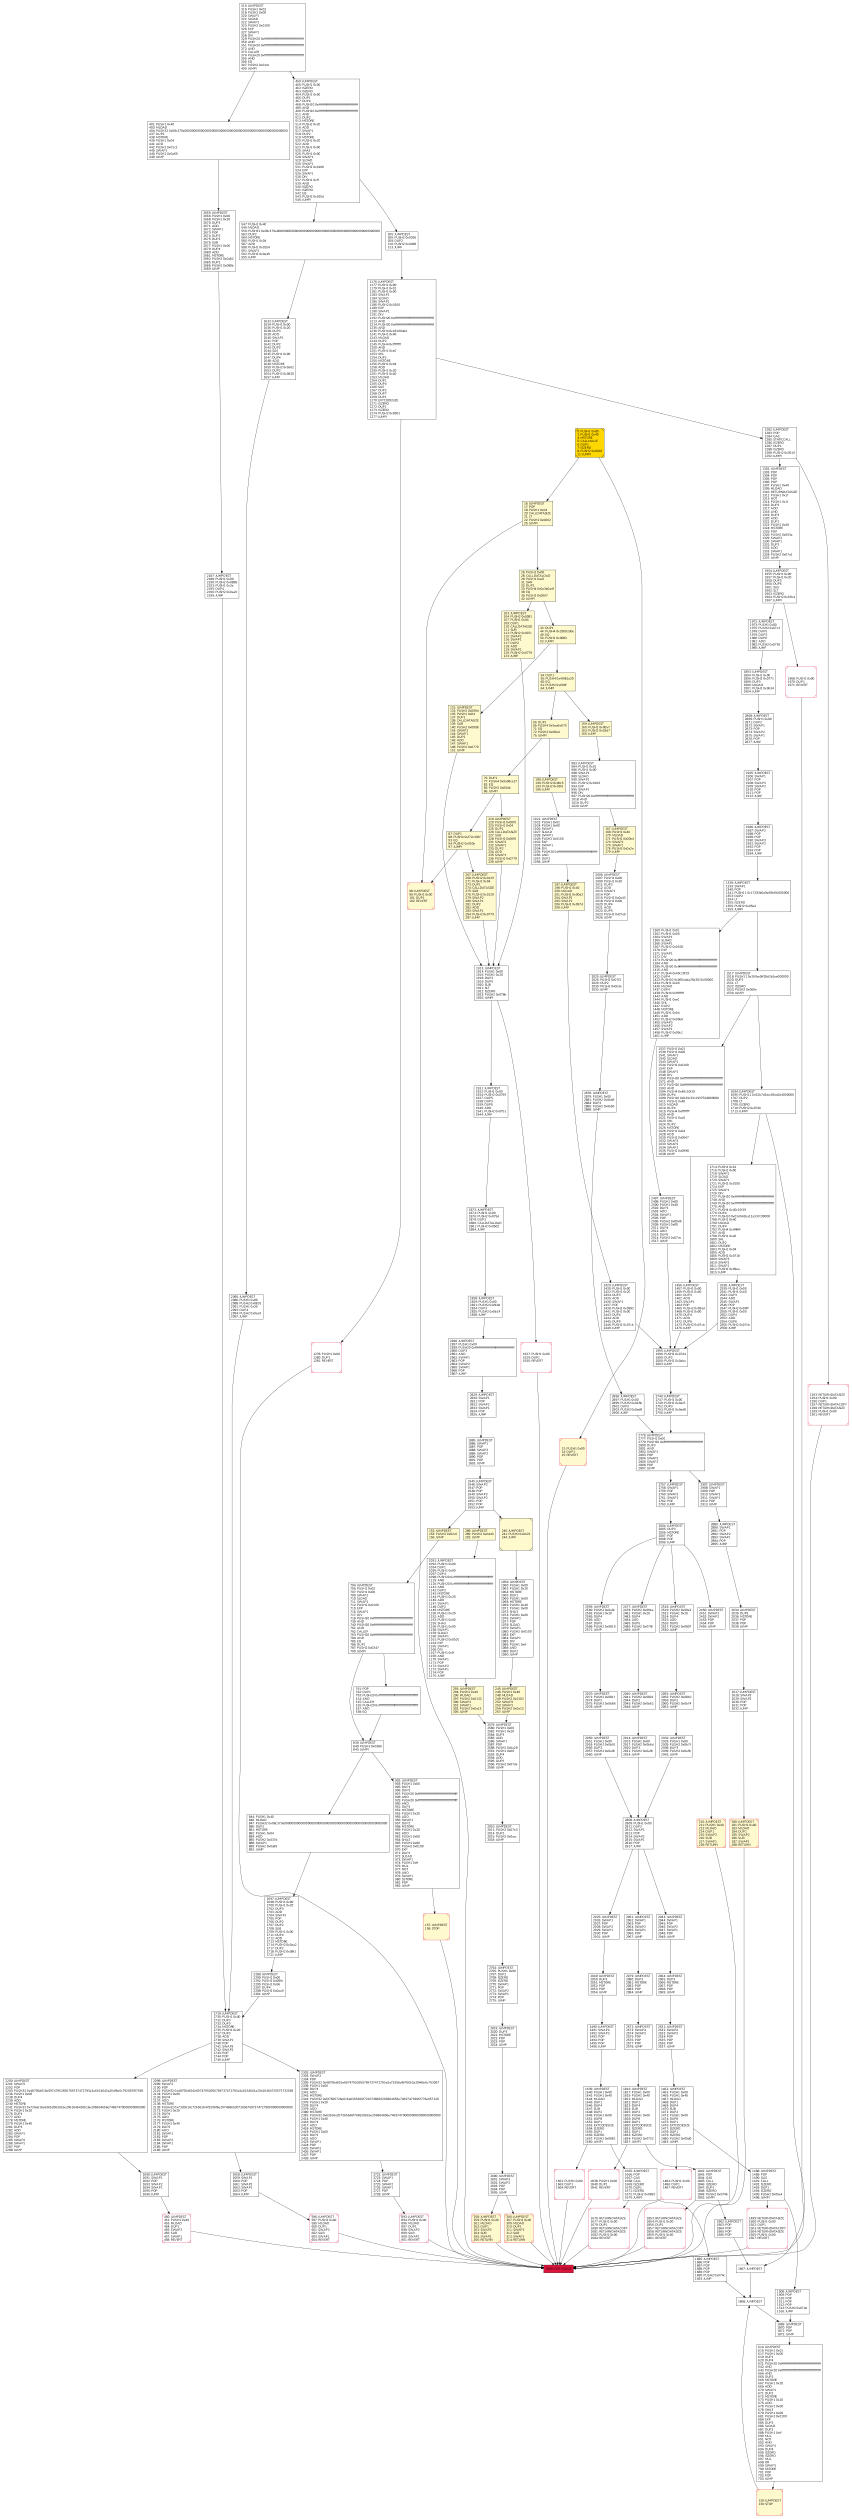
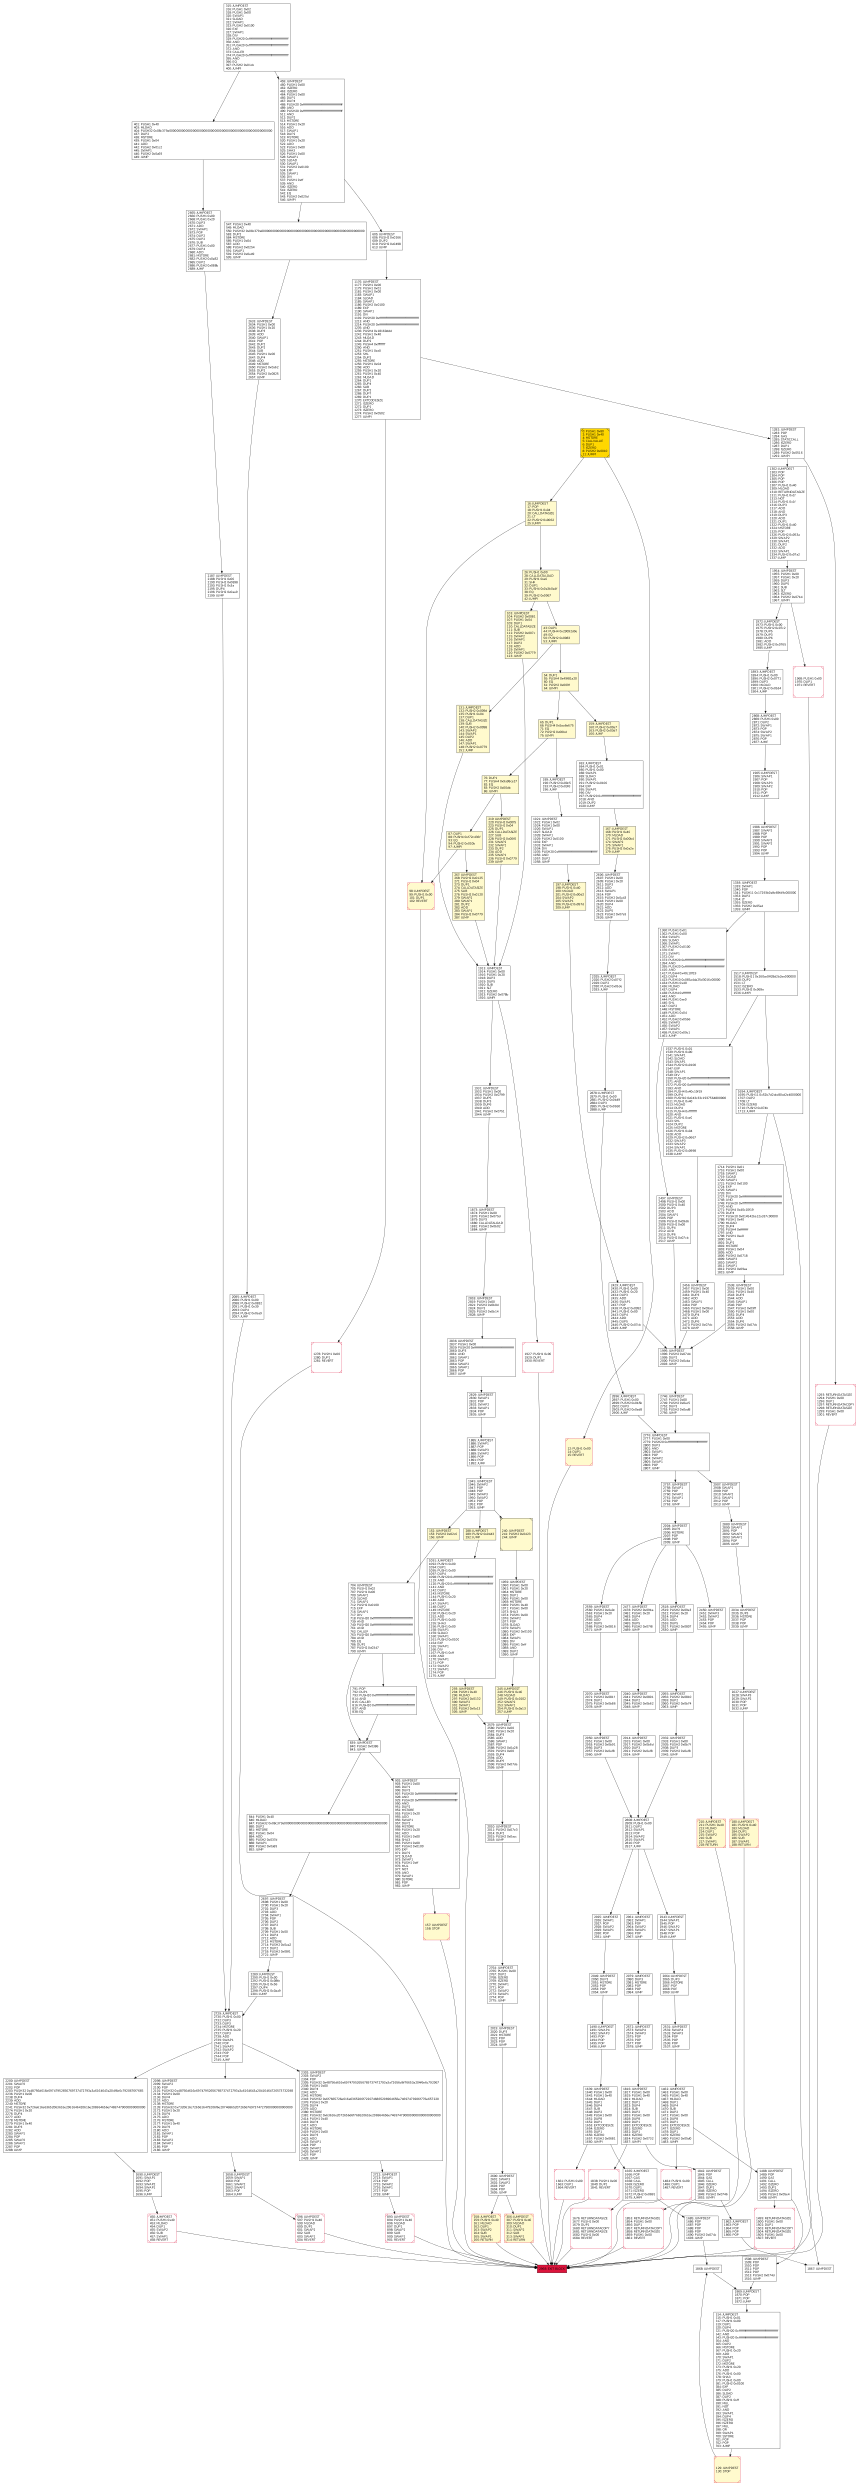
node "189: JUMPDEST 190: PUSH2 0x00c5 193: PUSH2 0x03fd 196: JUMP": fillcolor lemonchiffon -> white
edge "1867: JUMPDEST" -> "1868: JUMPDEST": removed
